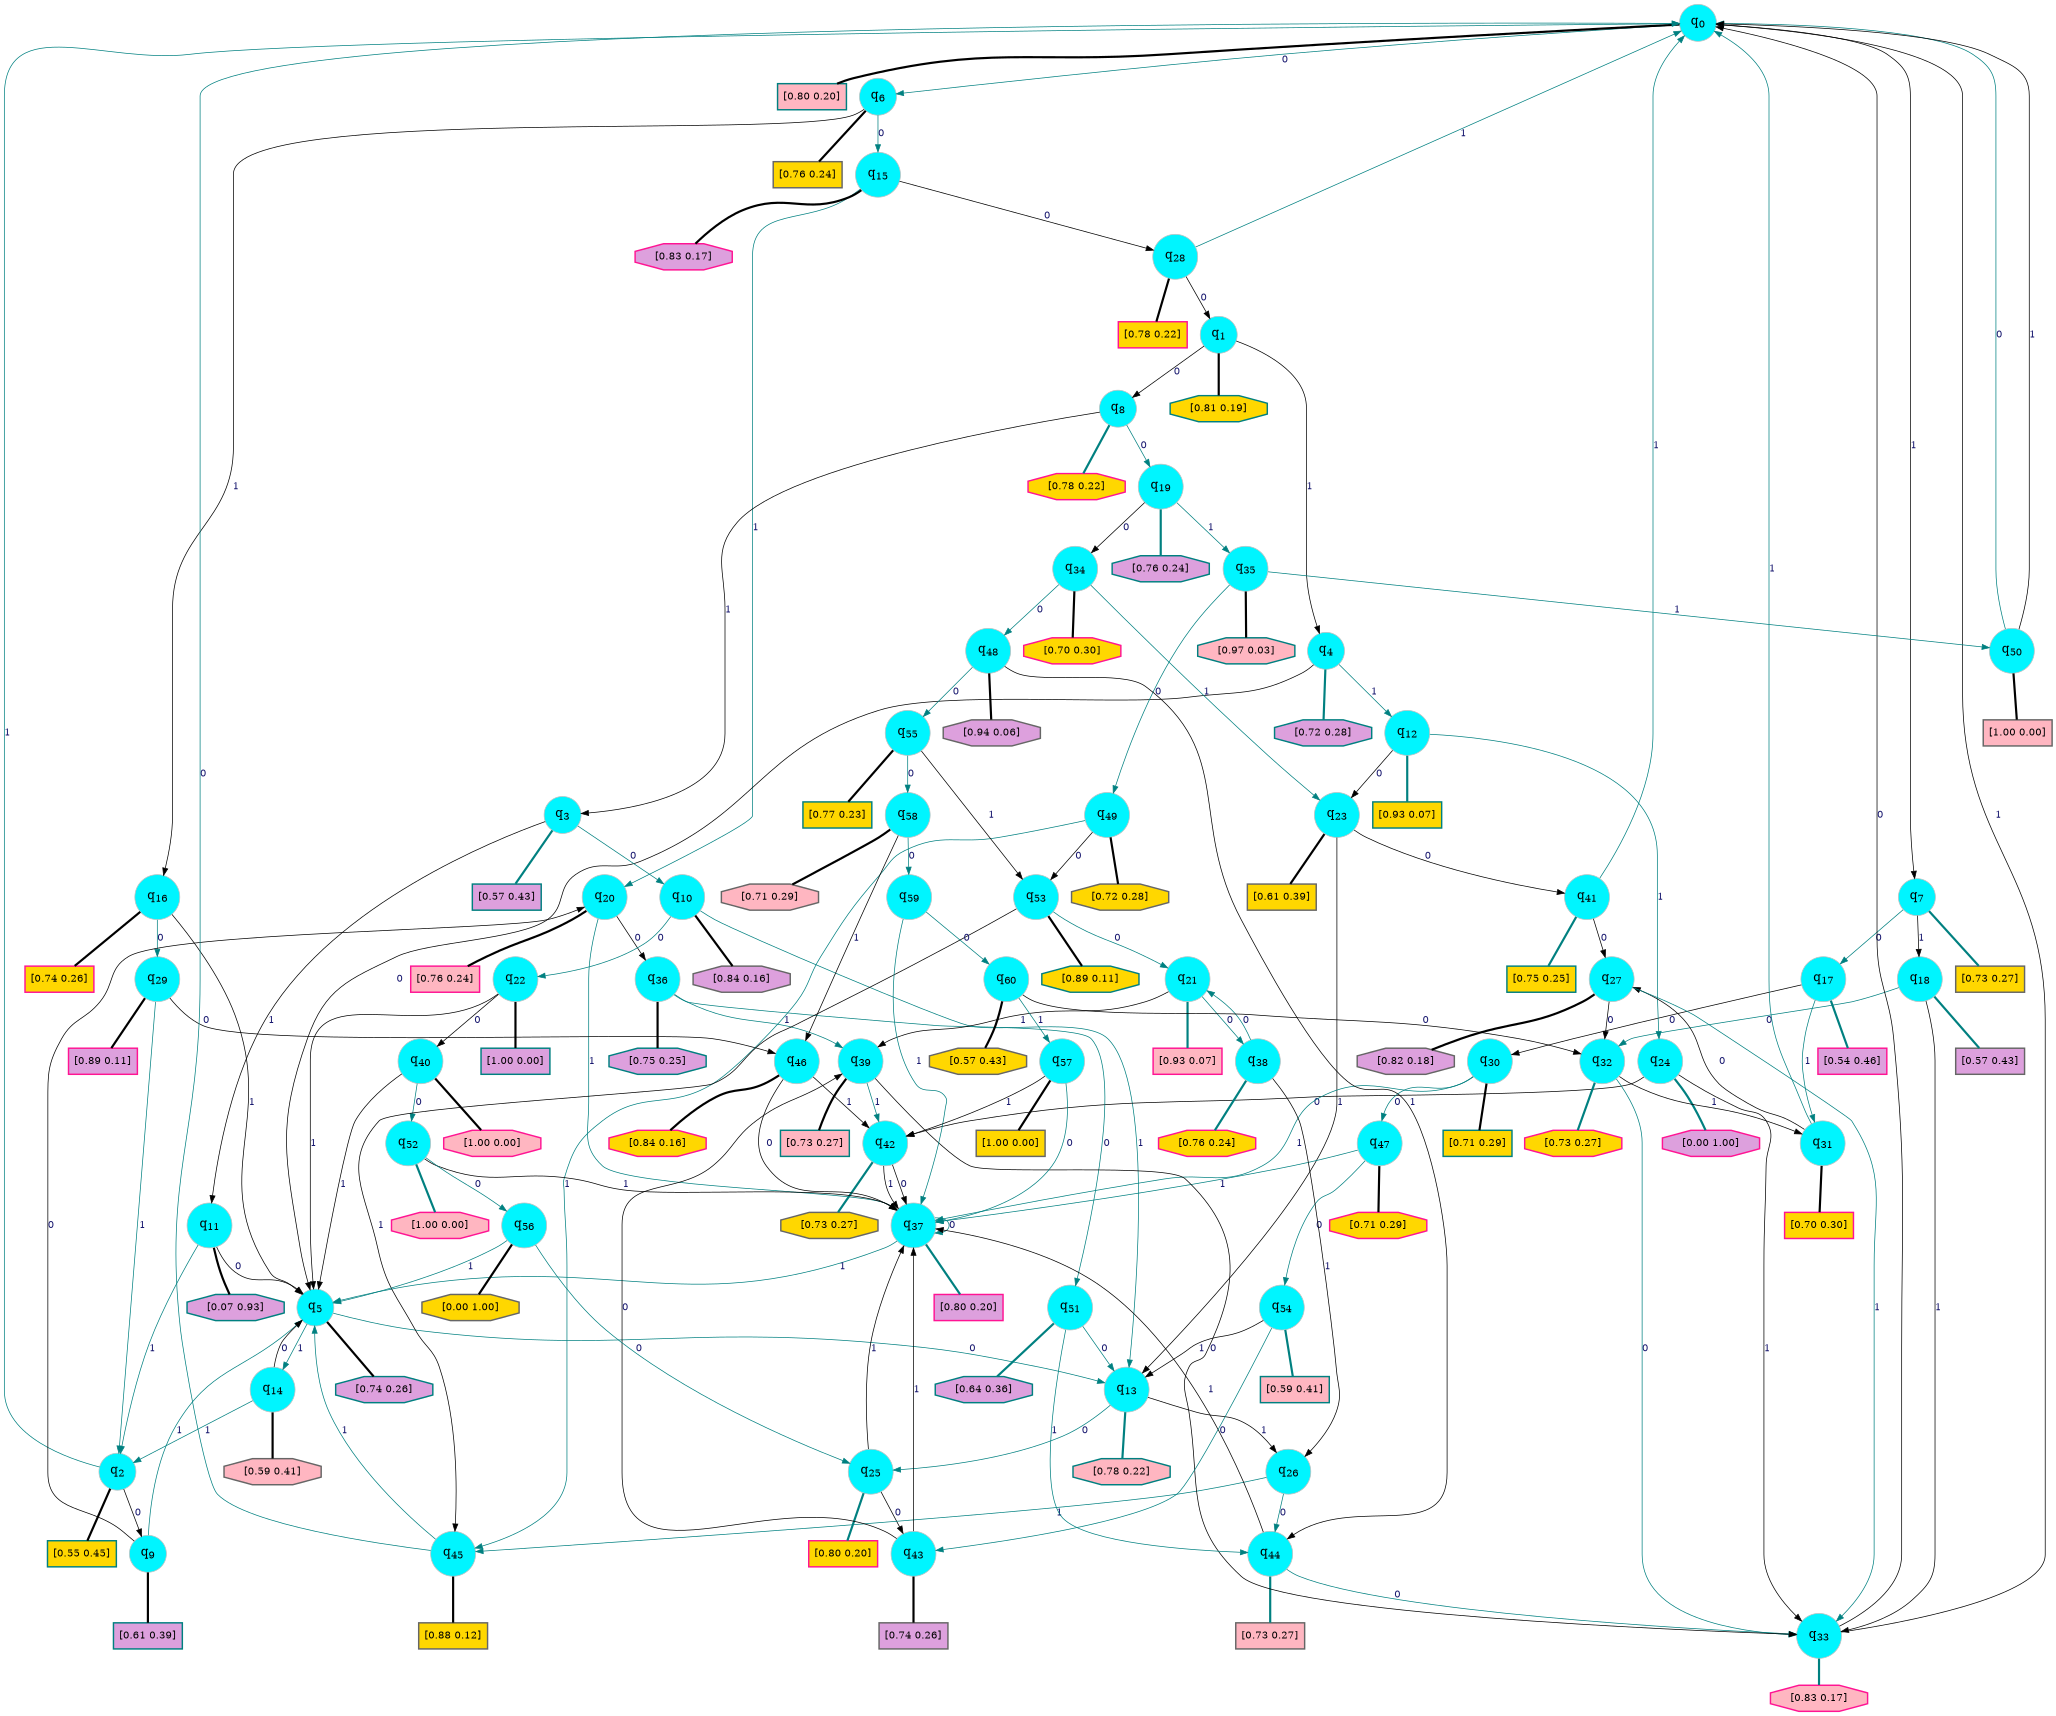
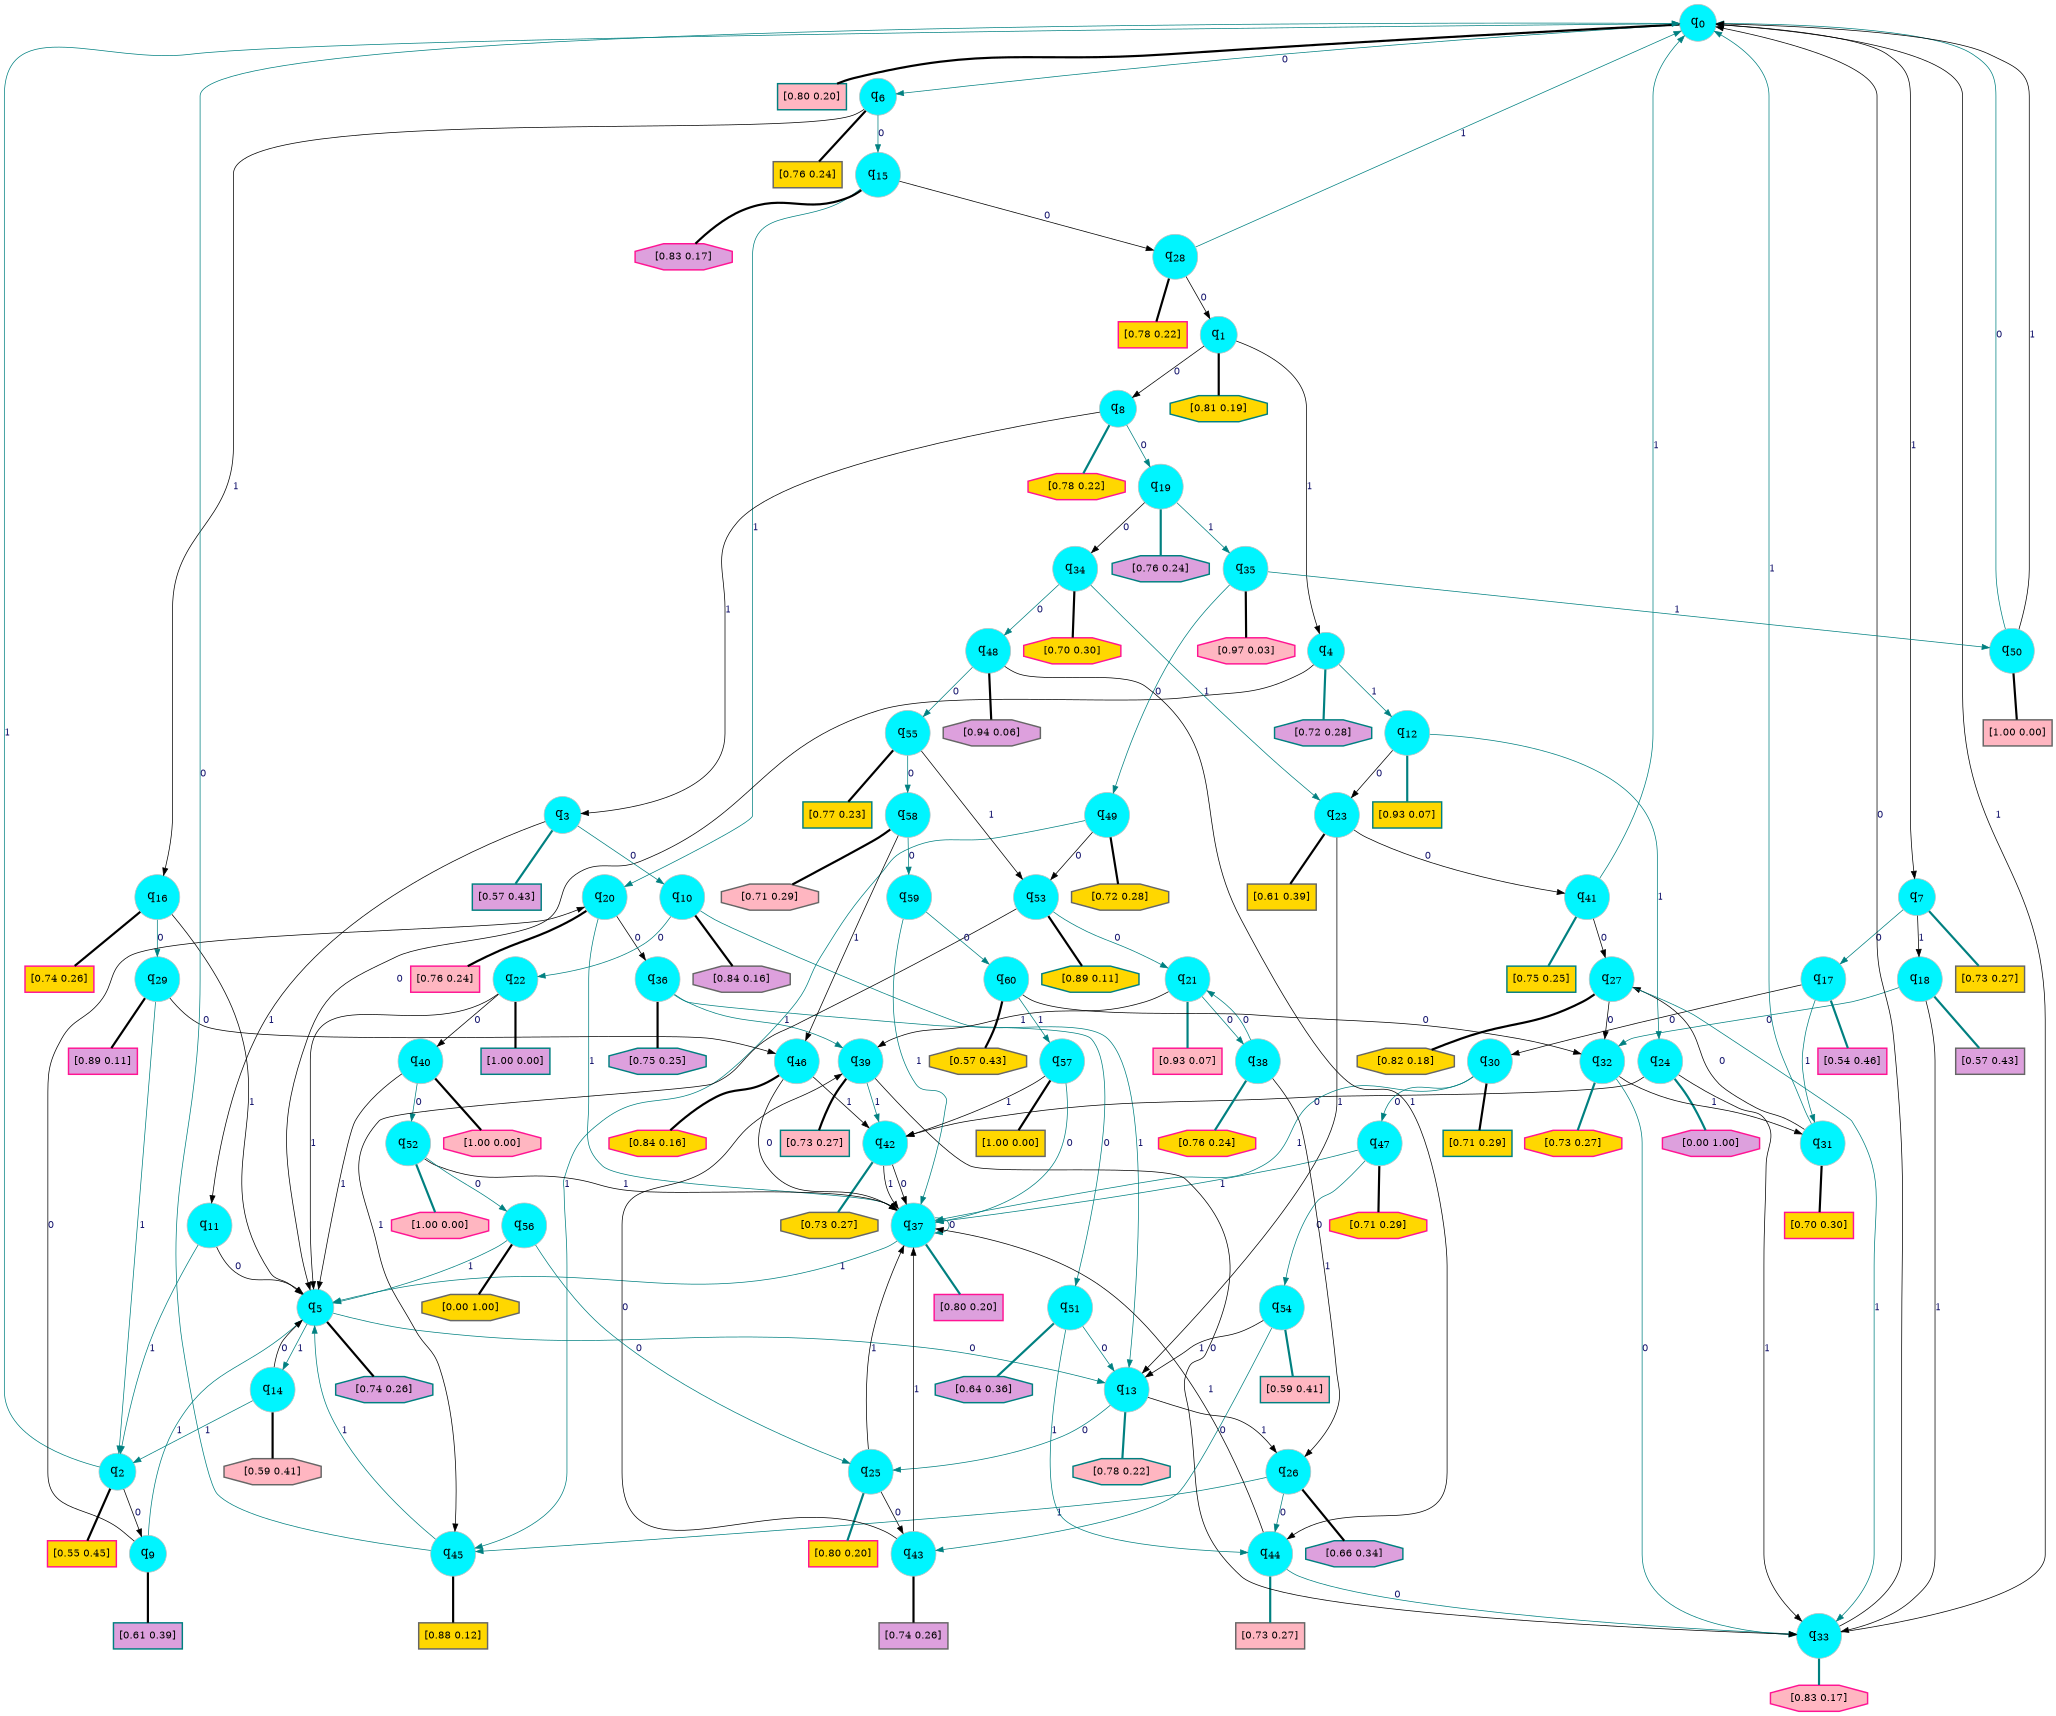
node "[0.97 0.03]": color teal -> deeppink
node "[0.82 0.18]": fillcolor plum -> gold
node "[0.07 0.93]": removed
node "[0.55 0.45]": color teal -> deeppink
node "[0.66 0.34]": added
